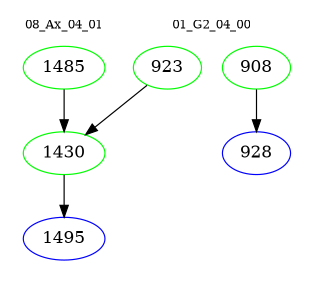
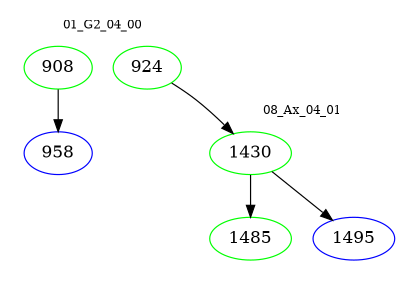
node "923": label "923" -> "924"
edge "1485" -> "1430": reversed
node "928": label "928" -> "958"
